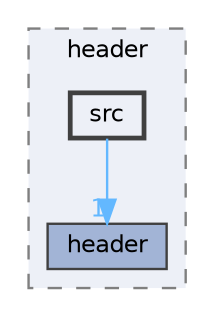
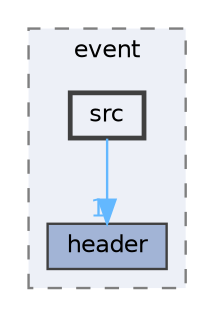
cluster "header": label "header" -> "event"
